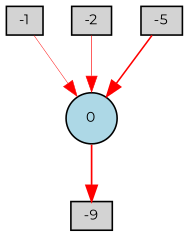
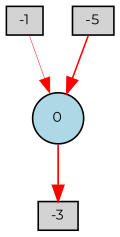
node "-2": removed
node "-9": label "-9" -> "-3"
